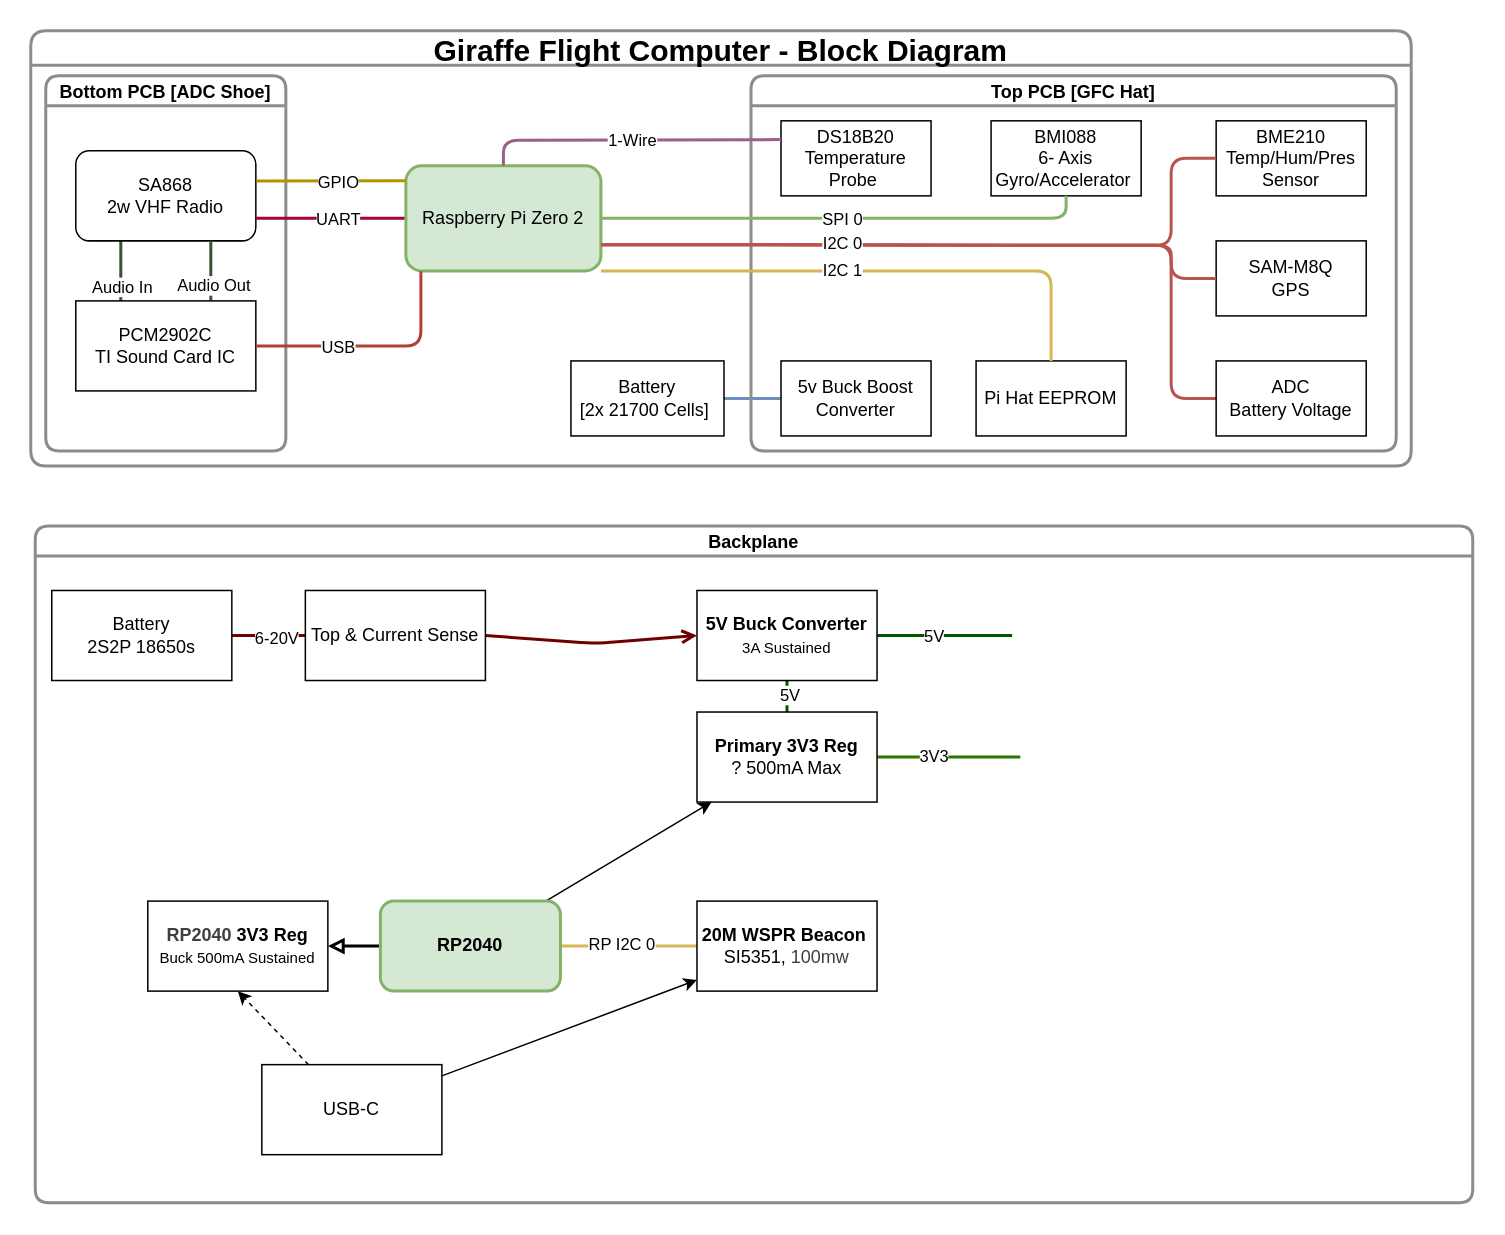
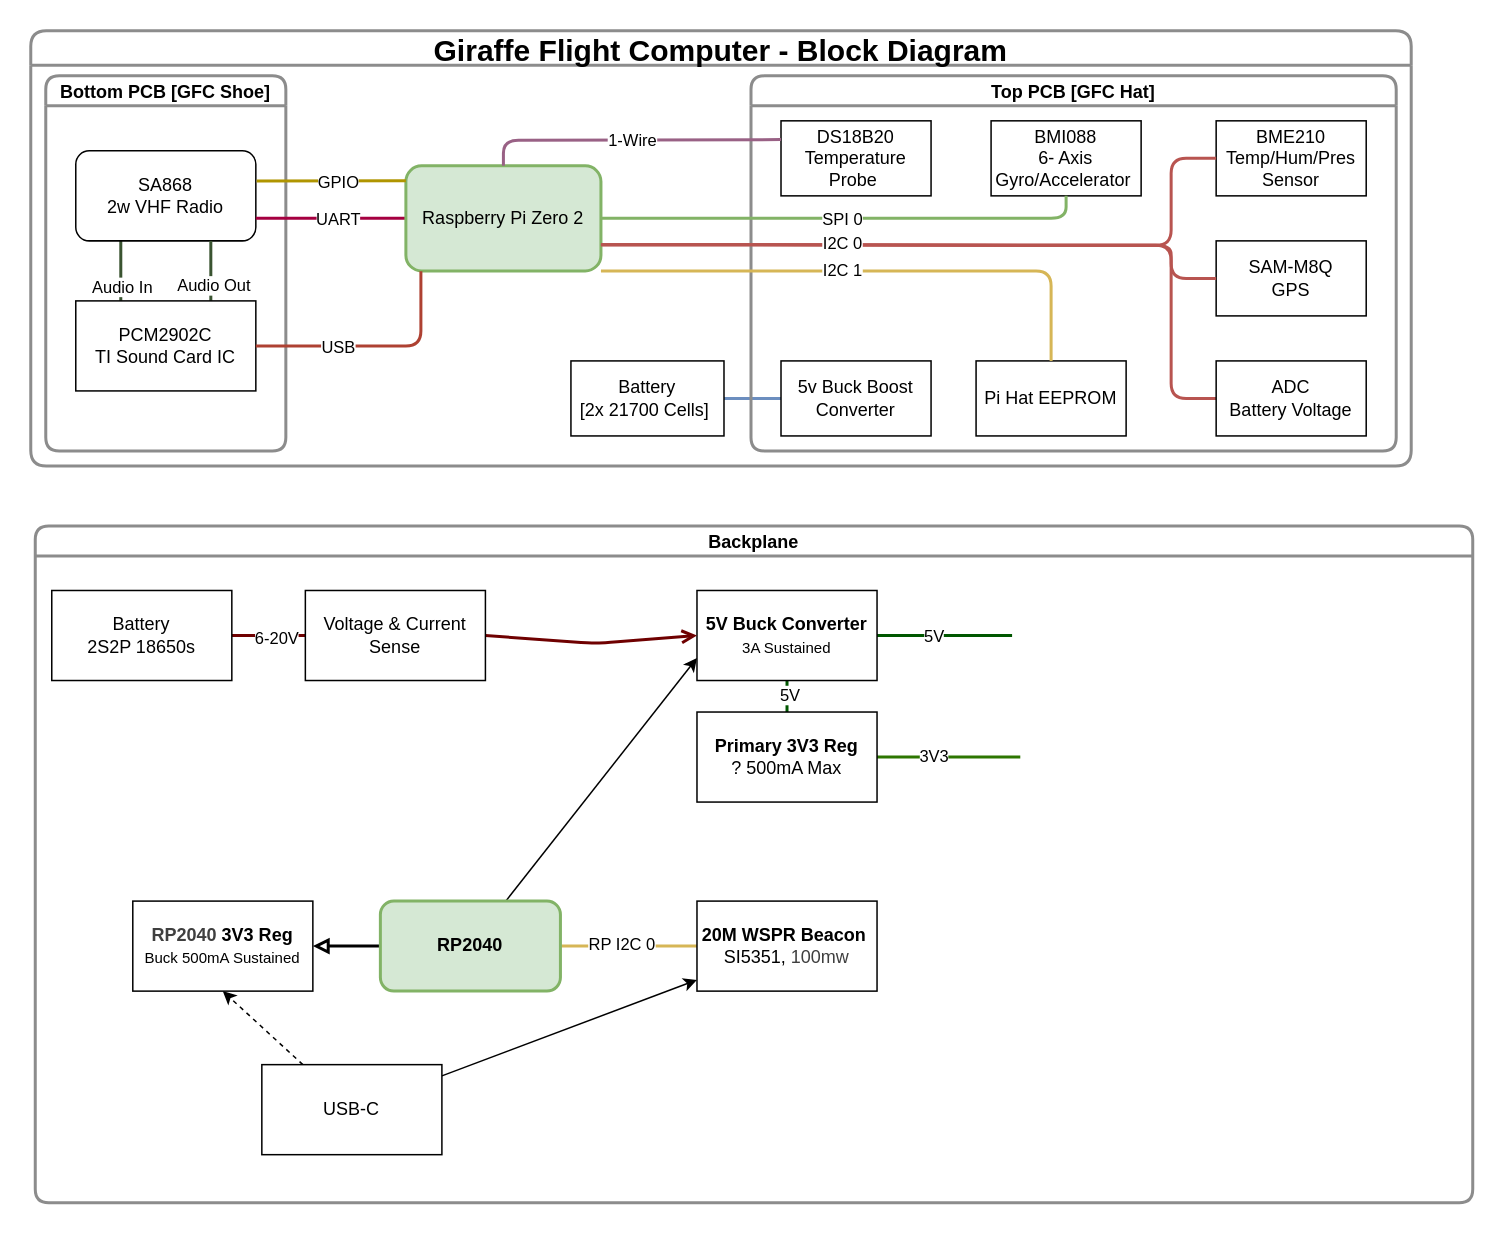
node "Bottom PCB [ADC Shoe]": label "Bottom PCB [ADC Shoe]" -> "Bottom PCB [GFC Shoe]"
node "Top & Current Sense": label "Top & Current Sense" -> "Voltage & Current Sense"
edge "RP2040" -> "Primary 3V3 Reg ? 500mA Max": now "RP2040" -> "5V Buck Converter 3A Sustained"
node "RP2040 3V3 Reg Buck 500mA Sustained": moved (238, 946) -> (223, 946)
